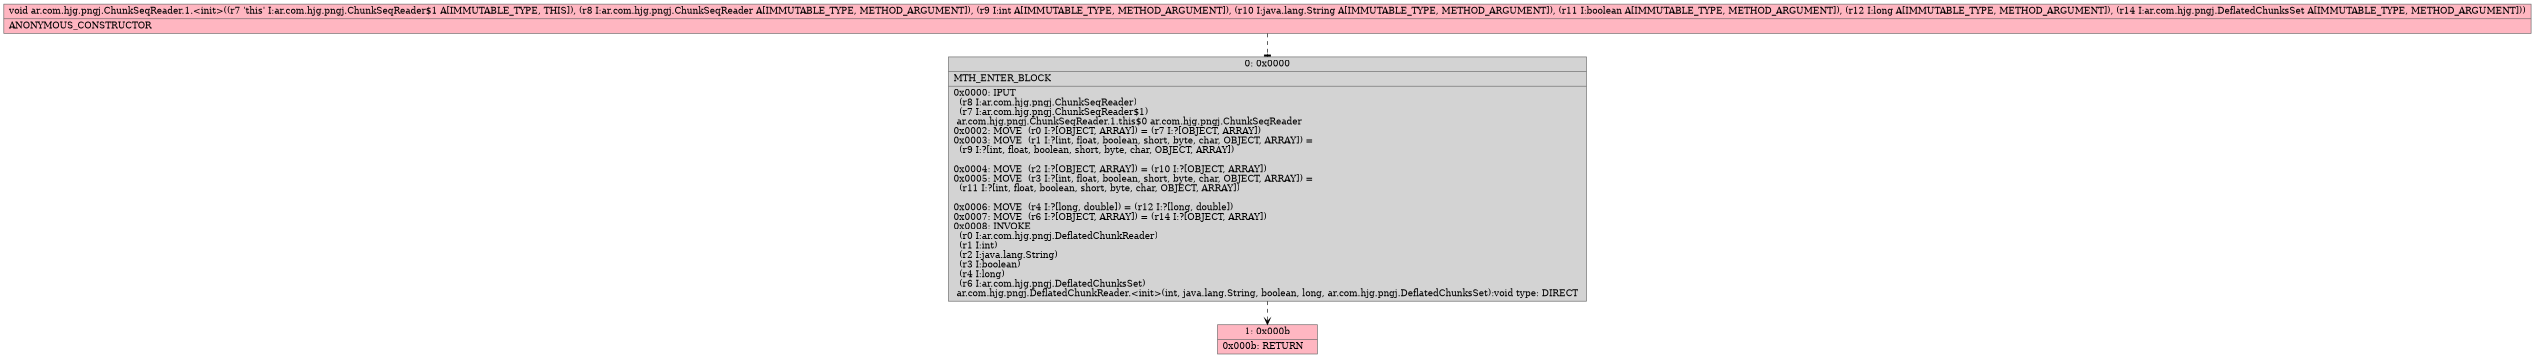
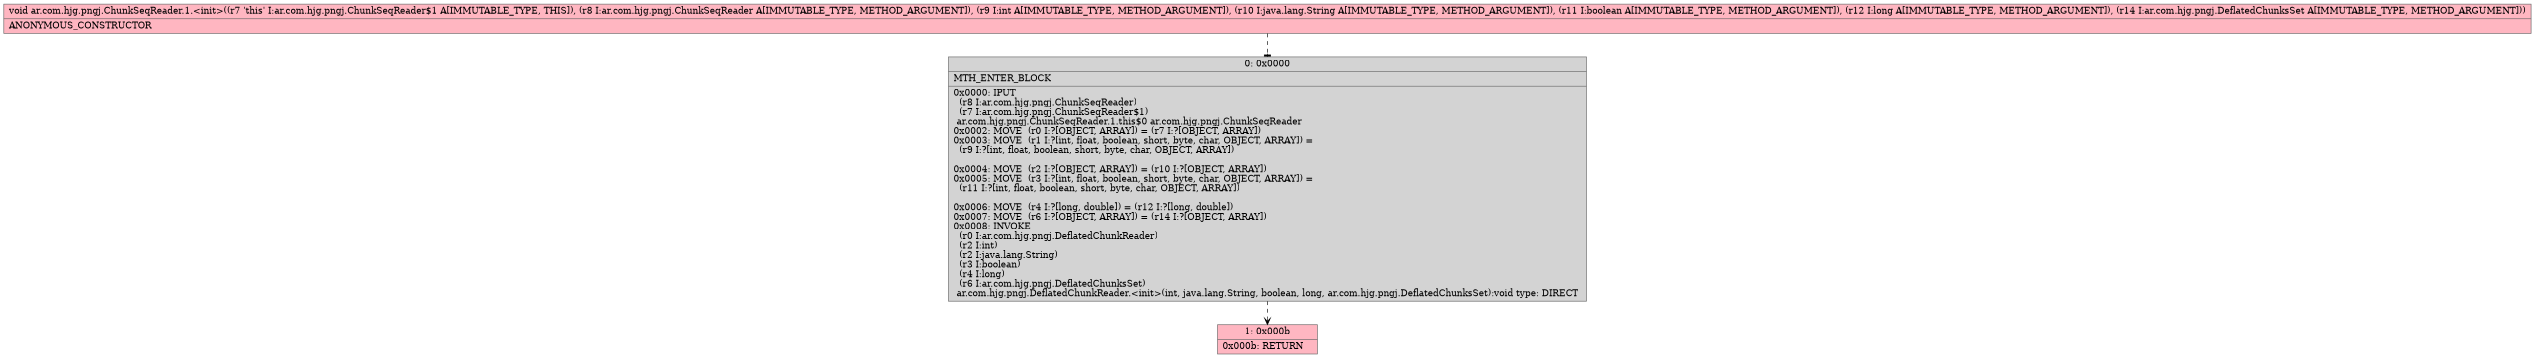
node "0: 0x0000": text "(r1 I:int)" -> "(r2 I:int)"
